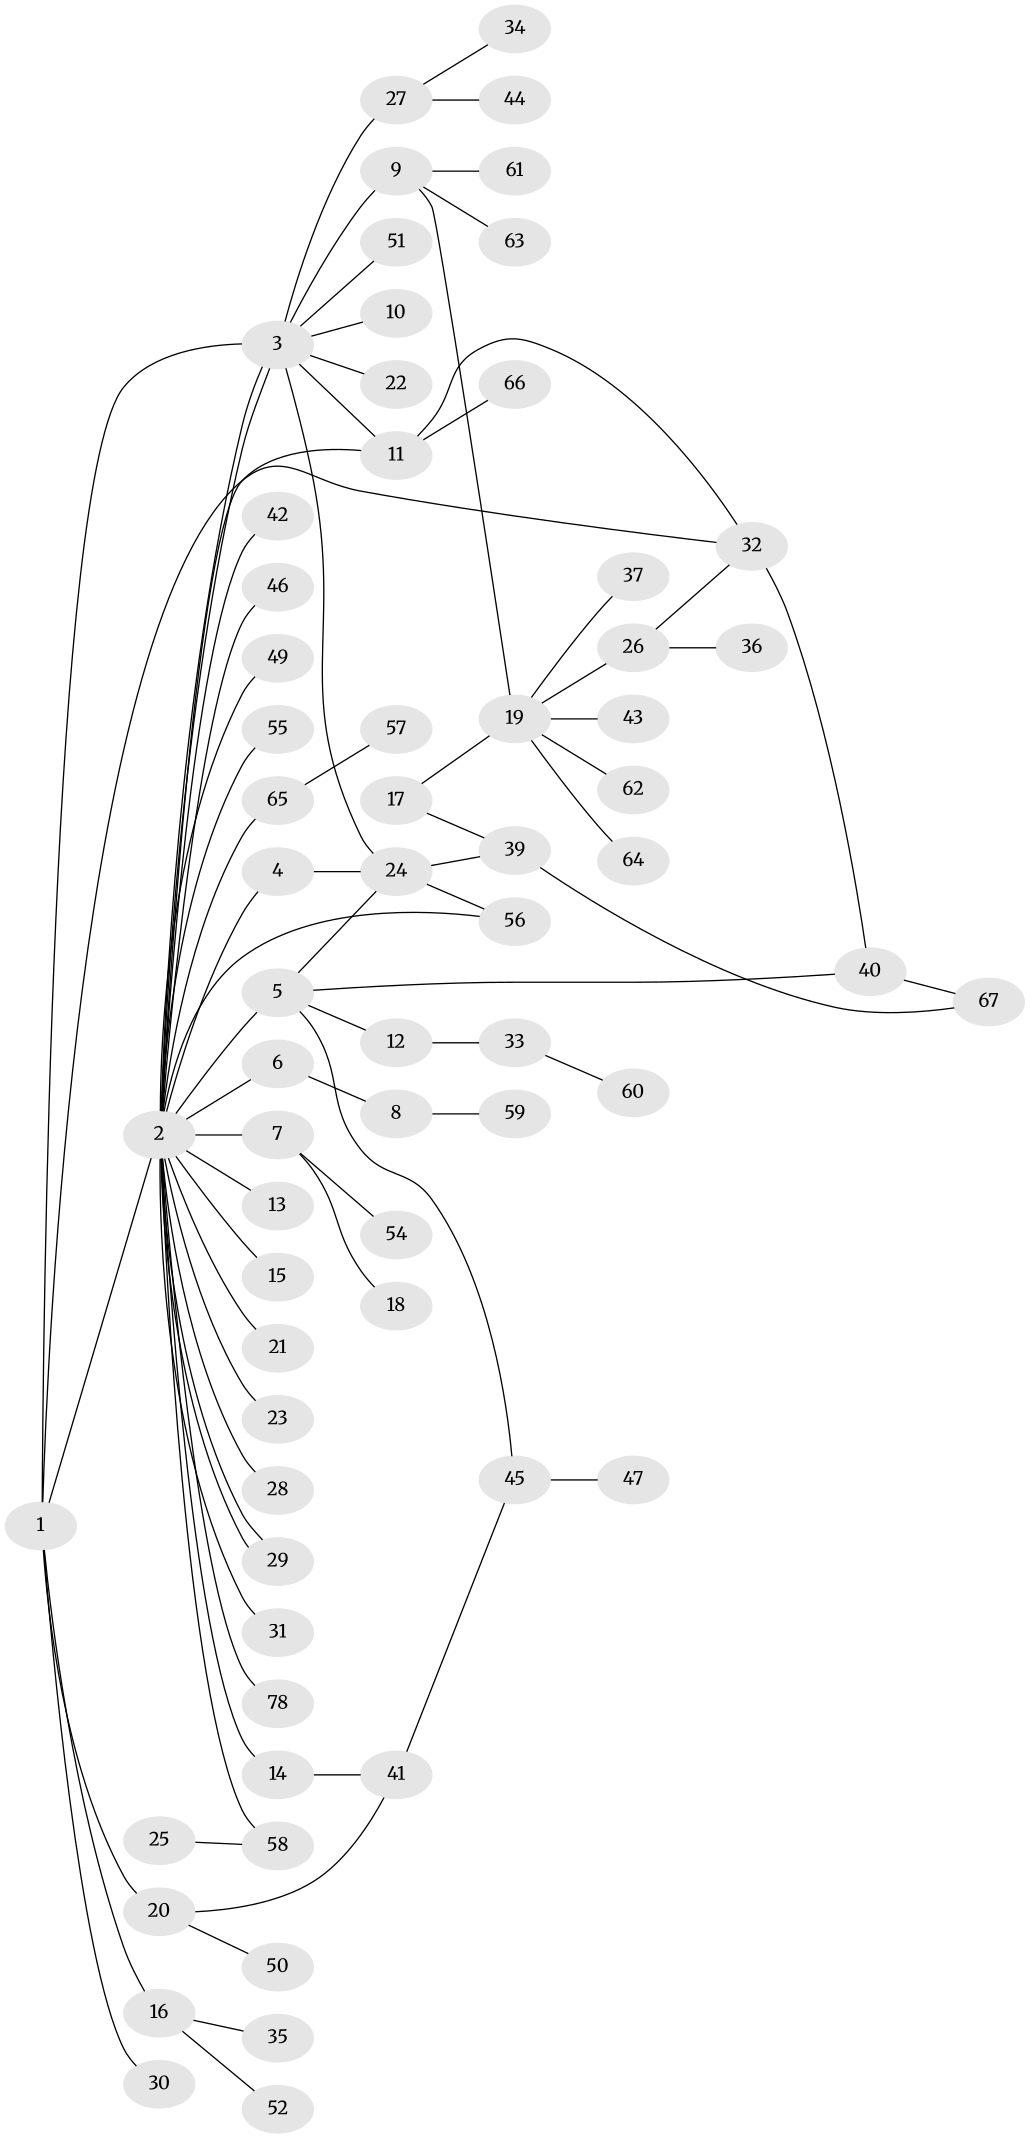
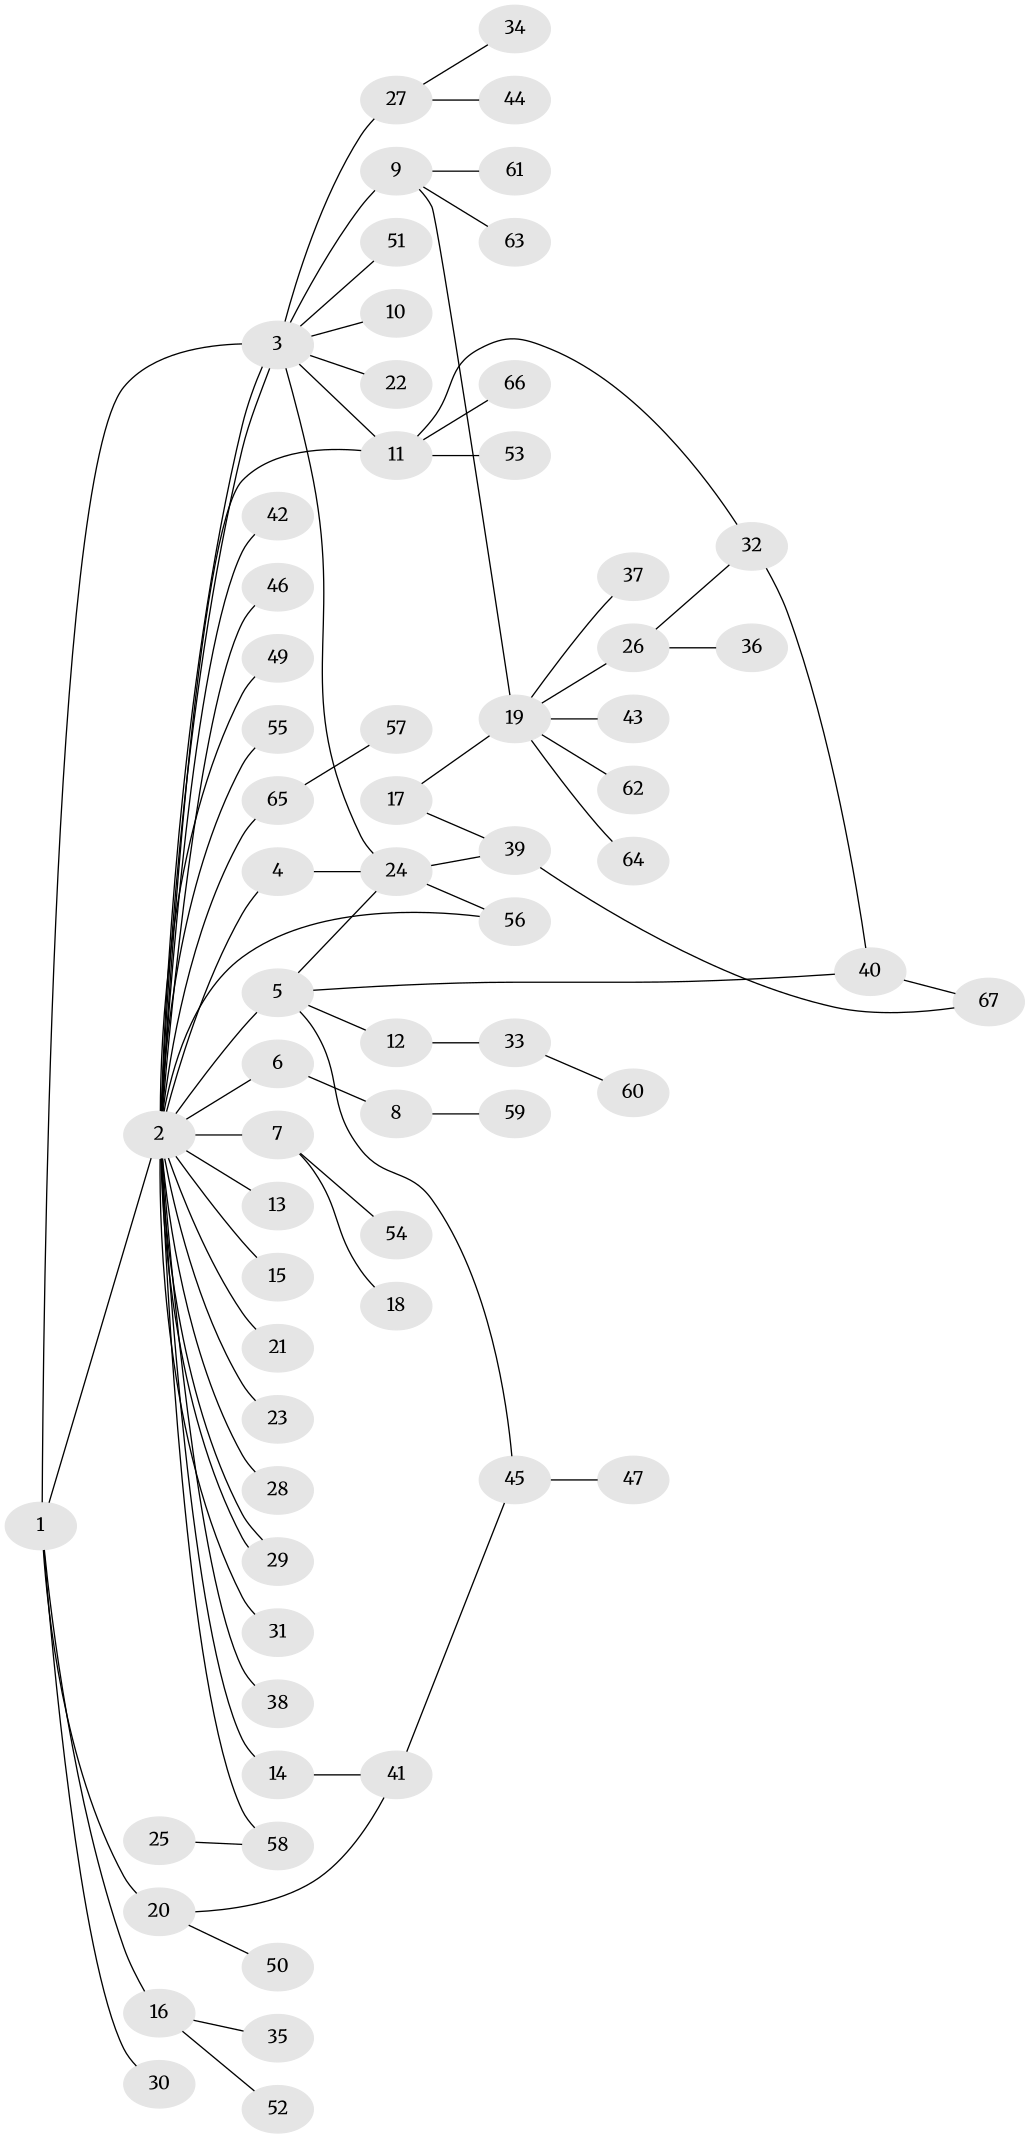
node "53": added
edge "32" -- "1": removed
node "78": label "78" -> "38"
